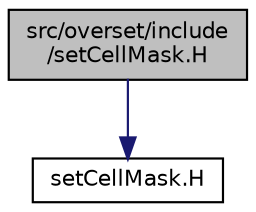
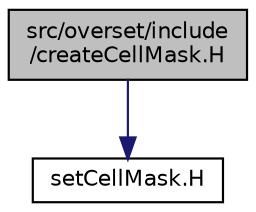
node "src/overset/include /setCellMask.H": label "src/overset/include /setCellMask.H" -> "src/overset/include /createCellMask.H"
